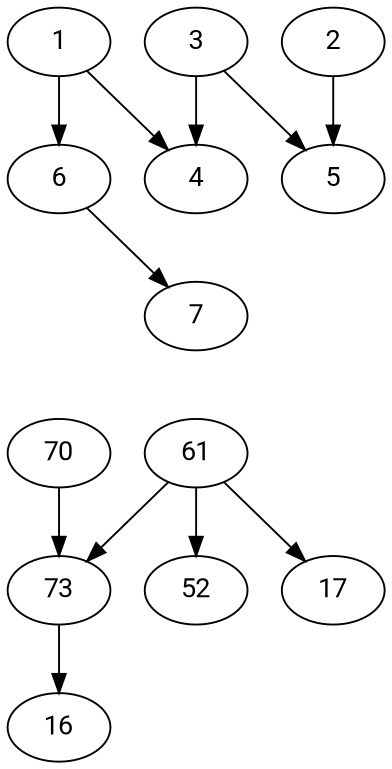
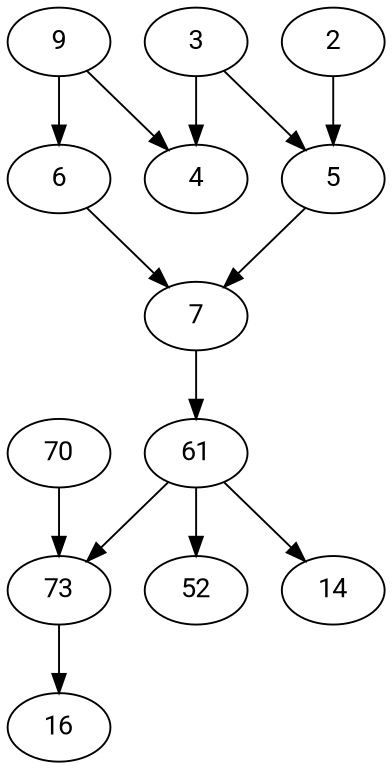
node "1": label "1" -> "9"
edge "5" -> "7": added
edge "7" -> "61": added
node "17": label "17" -> "14"
